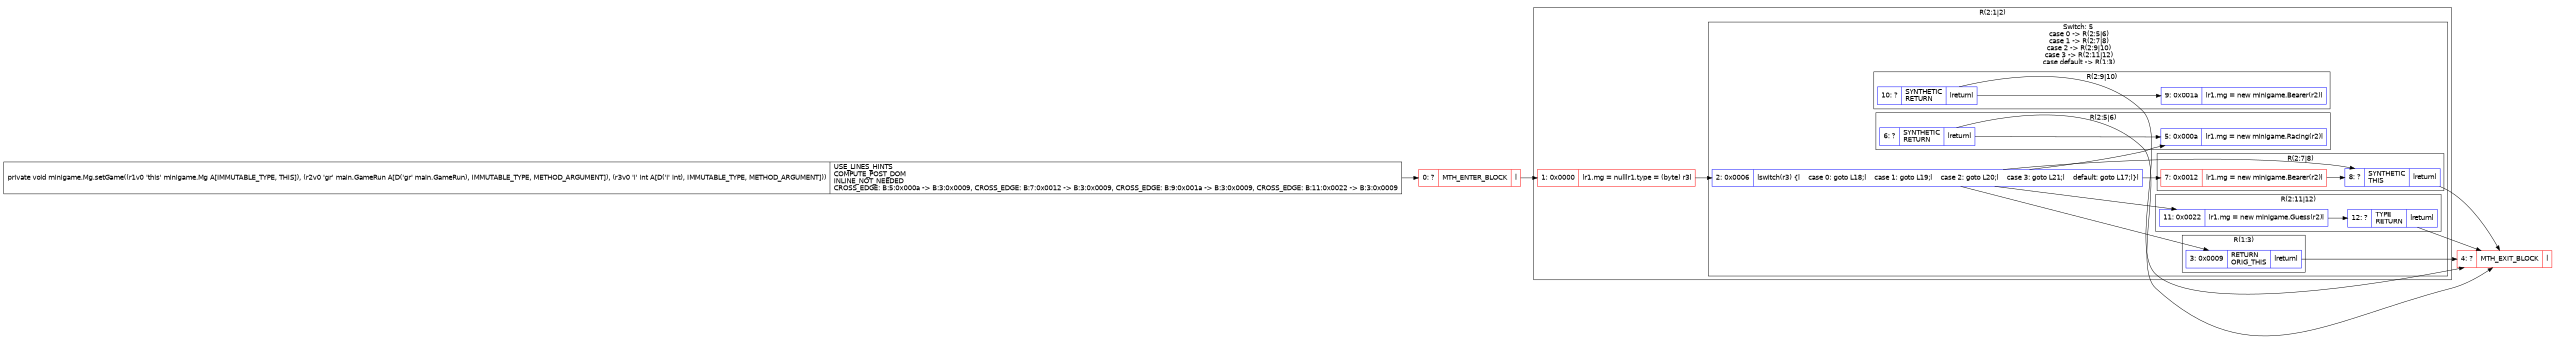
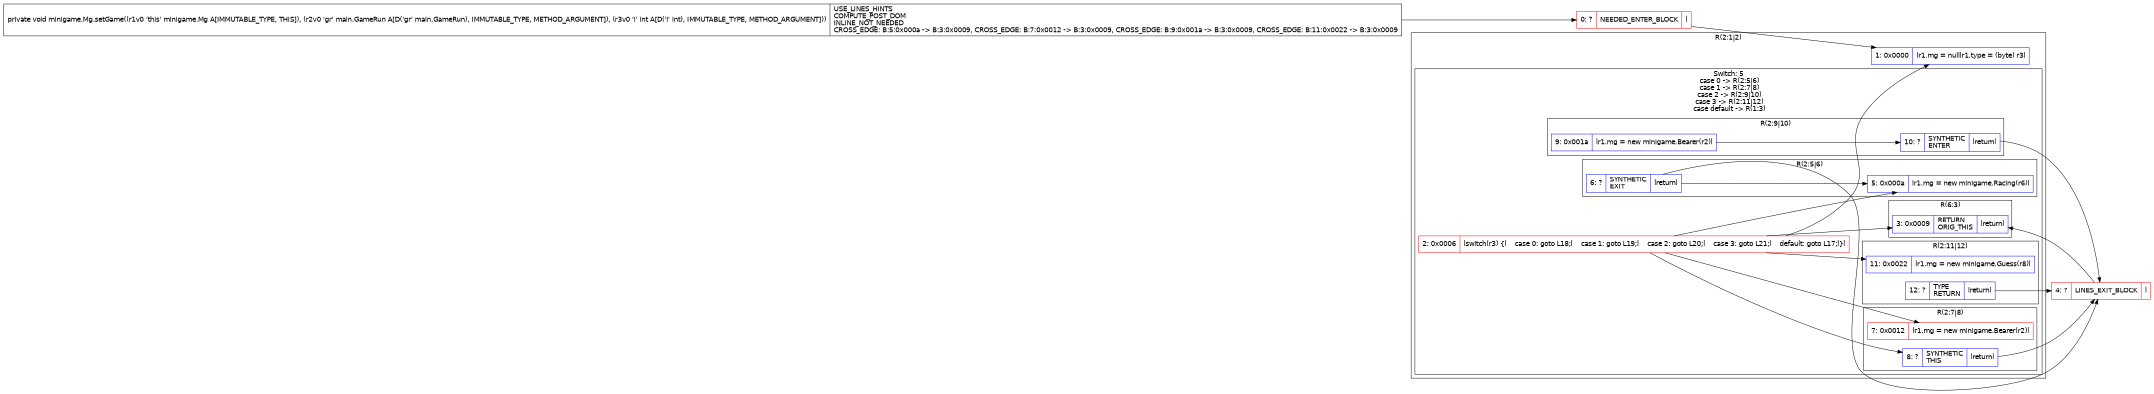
edge "10: ?" -> "9: 0x001a": reversed
node "10: ?": text "RETURN" -> "ENTER"
node "5: 0x000a": text "lr1.mg = new minigame.Racing(r2)l" -> "lr1.mg = new minigame.Racing(r6)l"
node "6: ?": text "RETURN" -> "EXIT"
node "0: ?": text "MTH_ENTER_BLOCK" -> "NEEDED_ENTER_BLOCK"
node "1: 0x0000": color red -> blue
edge "1: 0x0000" -> "2: 0x0006": reversed
node "2: 0x0006": color blue -> red
edge "7: 0x0012" -> "8: ?": removed
node "11: 0x0022": text "lr1.mg = new minigame.Guess(r2)l" -> "lr1.mg = new minigame.Guess(r8)l"
edge "11: 0x0022" -> "12: ?": removed
cluster "R(1:3)": label "R(1:3)" -> "R(6:3)"
edge "3: 0x0009" -> "4: ?": reversed
node "4: ?": text "MTH_EXIT_BLOCK" -> "LINES_EXIT_BLOCK"
